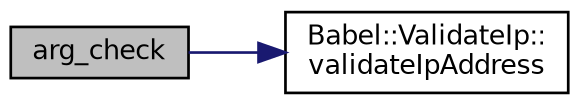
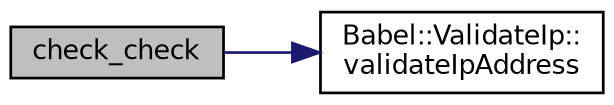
node "arg_check": label "arg_check" -> "check_check"
